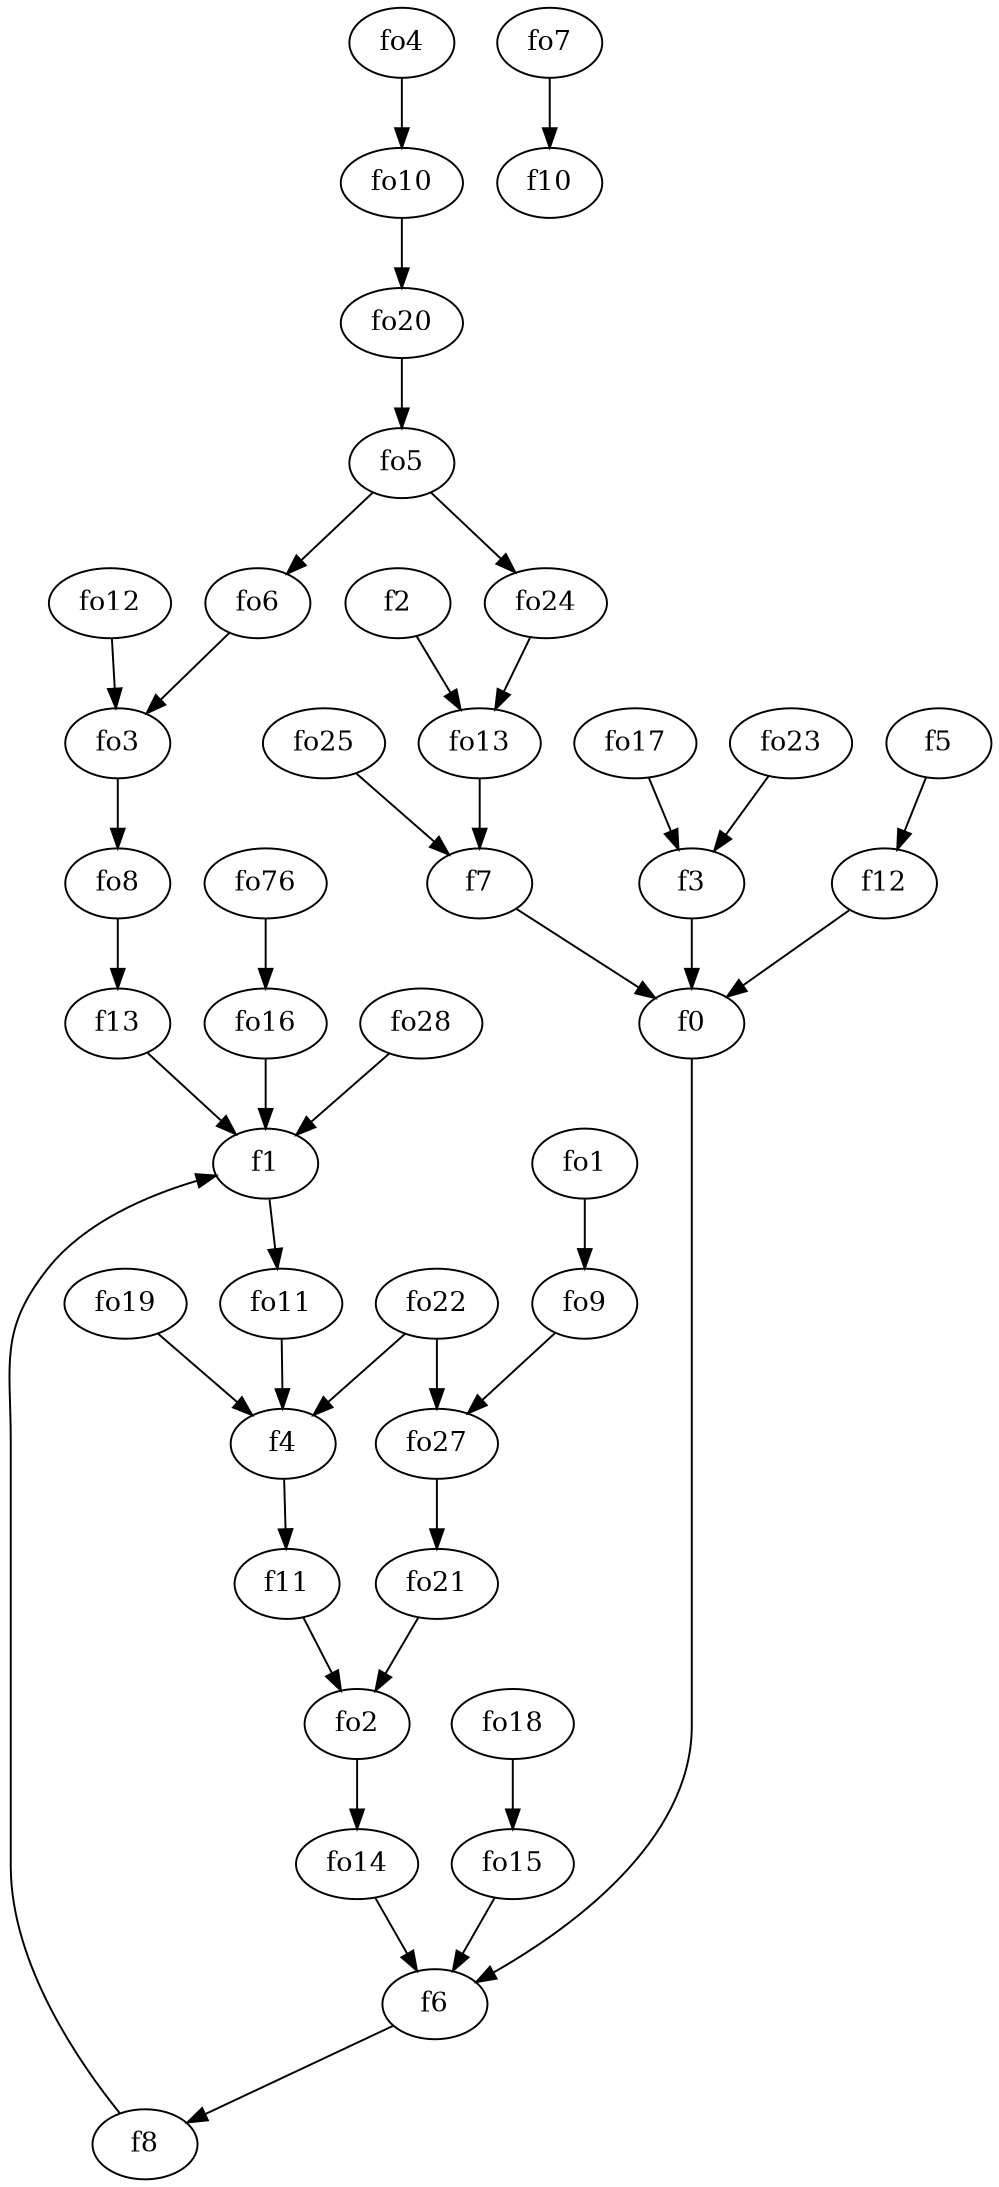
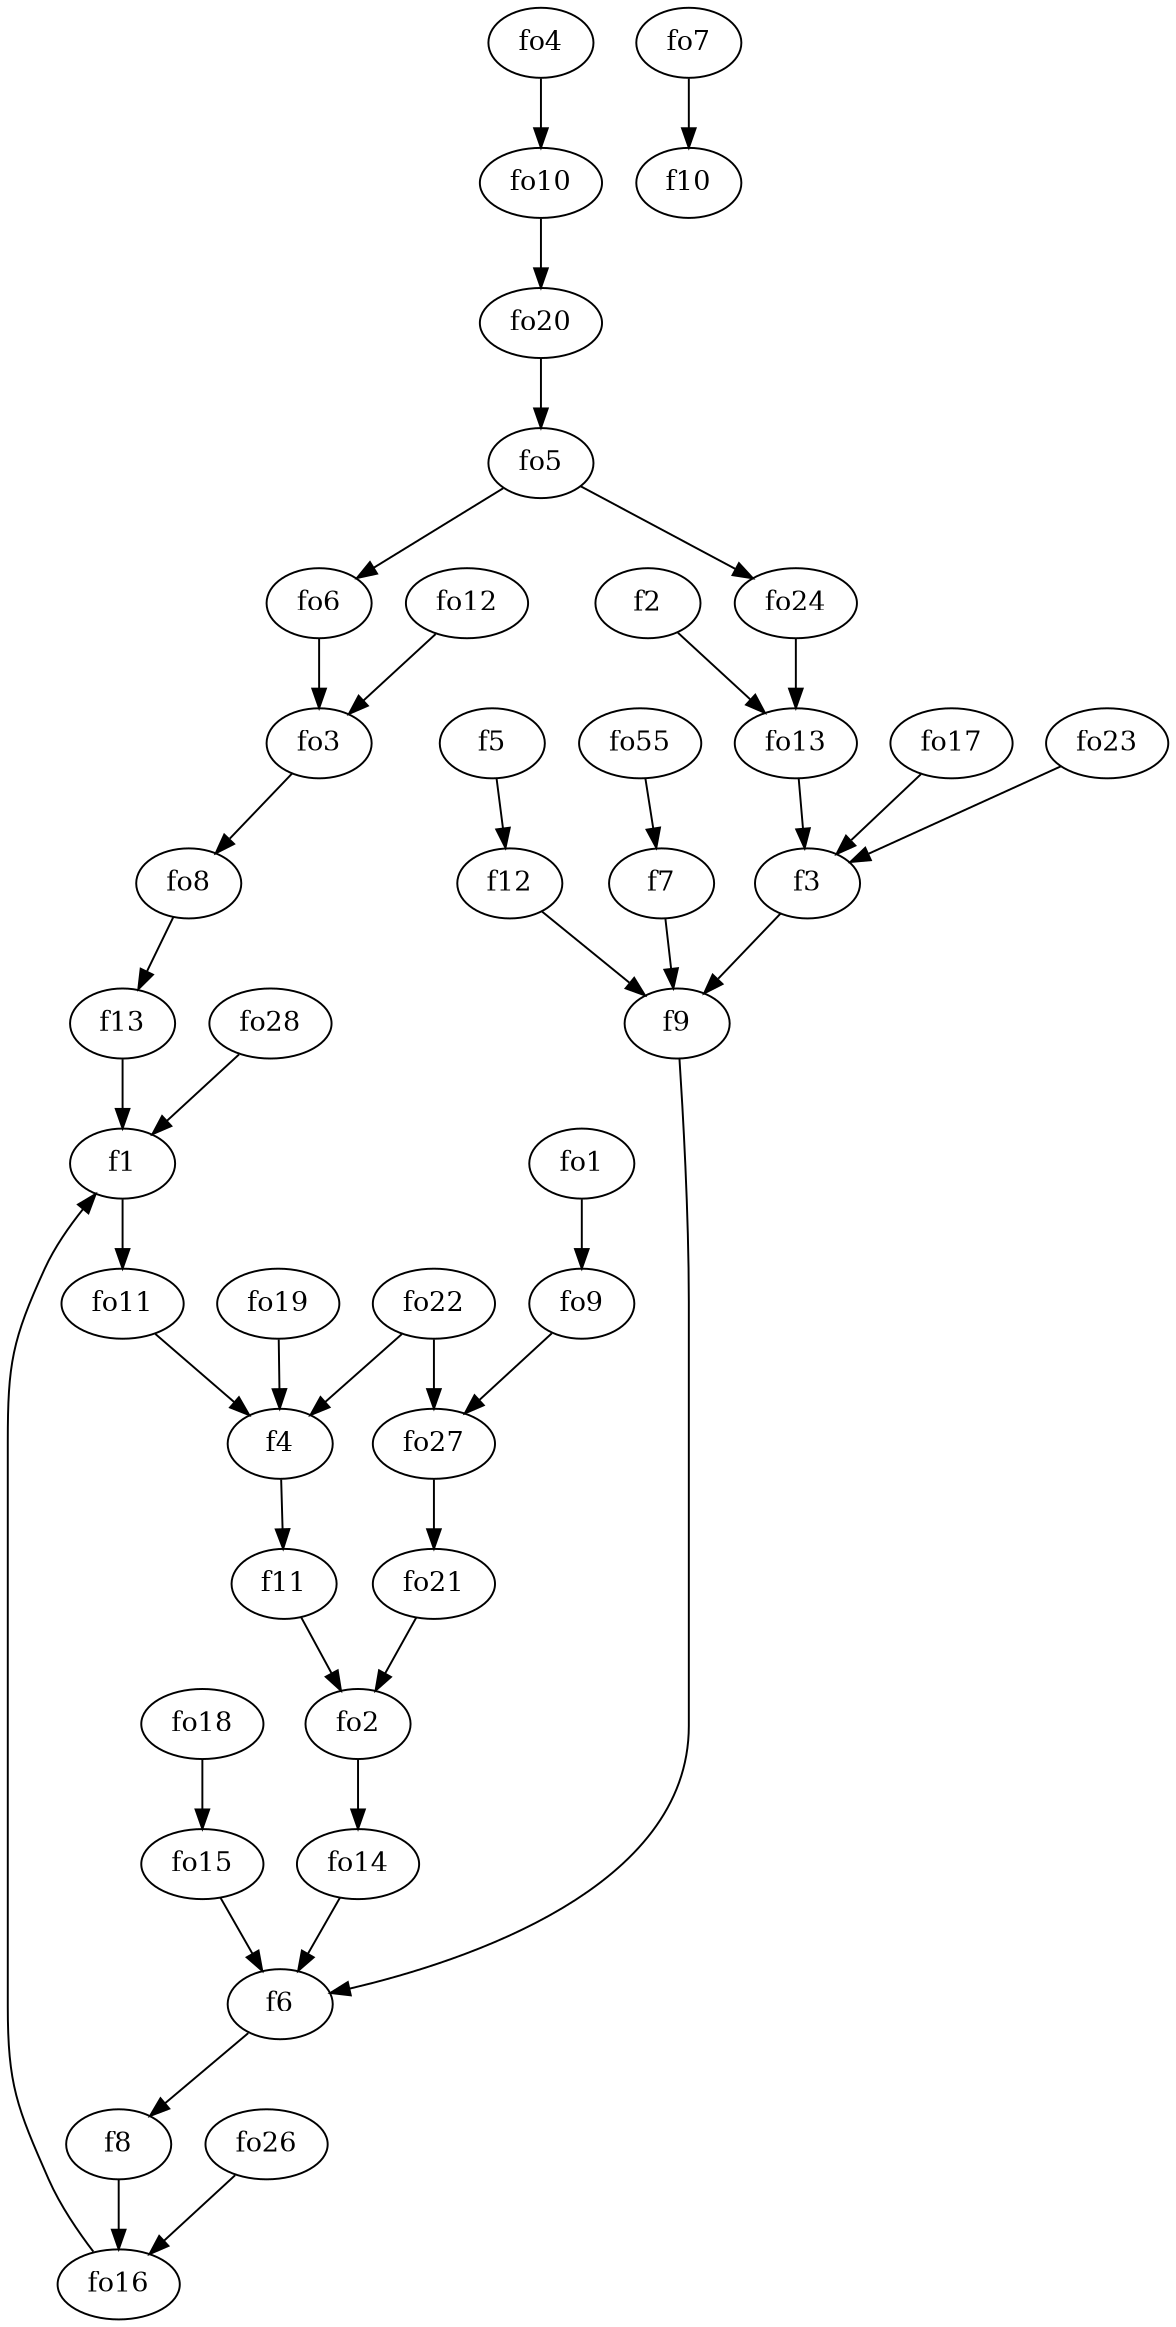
node "fo25": label "fo25" -> "fo55"
edge "fo13" -> "f7": now "fo13" -> "f3"
node "fo76": label "fo76" -> "fo26"
node "f0": label "f0" -> "f9"
edge "f8" -> "f1": now "f8" -> "fo16"
